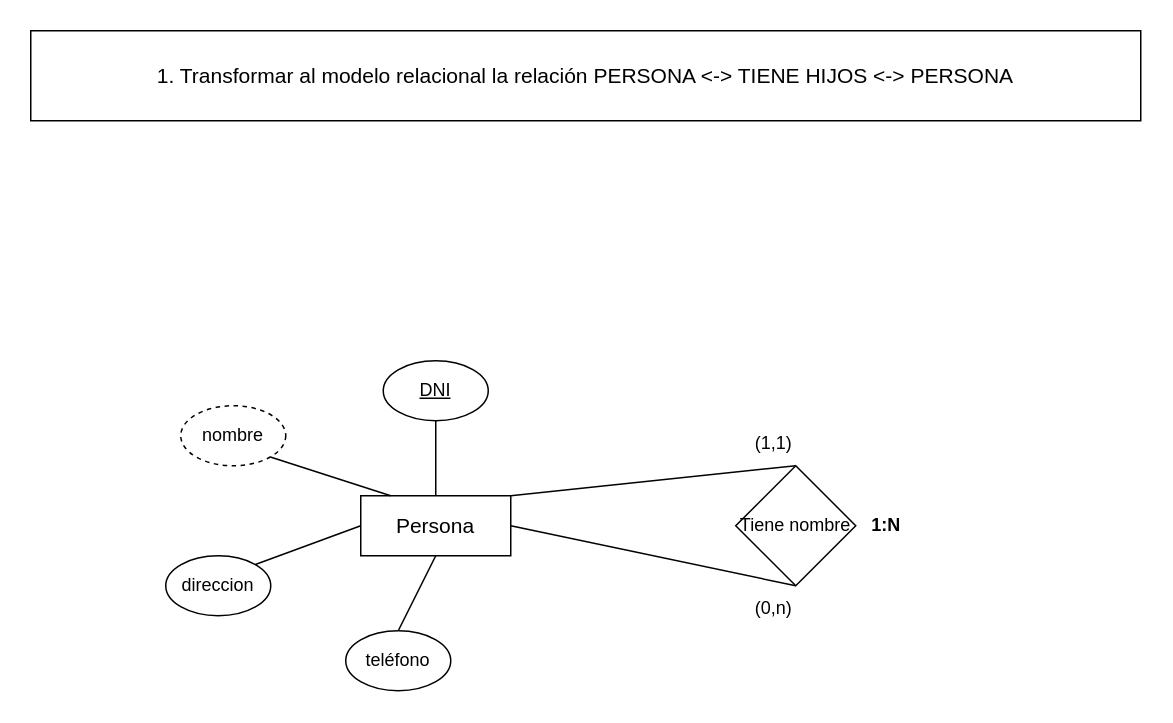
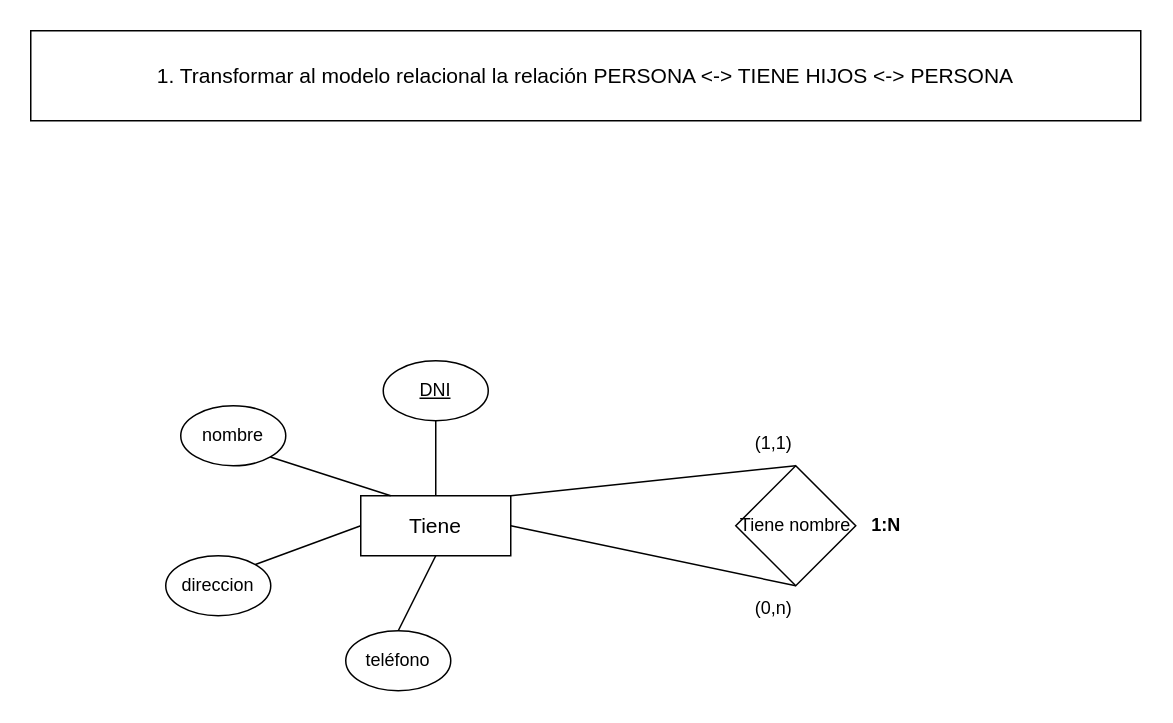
node "nombre": style dashed -> solid
node "Persona": label "Persona" -> "Tiene"
